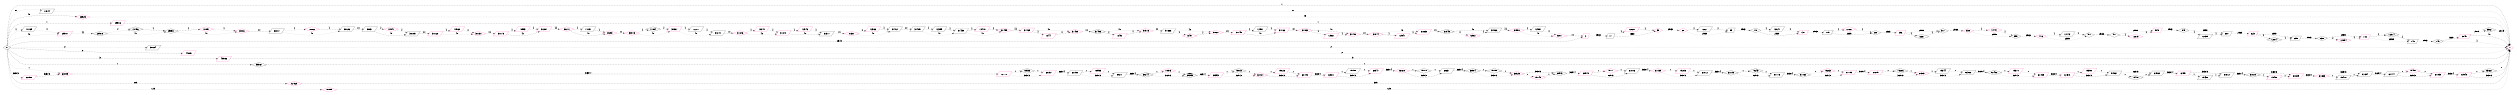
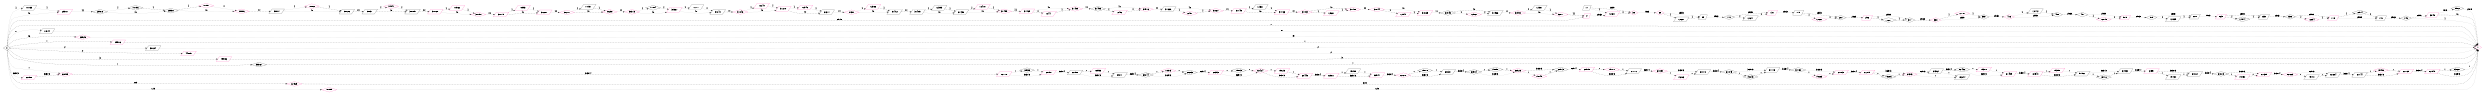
edge "2" -> "17": now "2" -> "72601"
edge "79344" -> "61362": reversed
